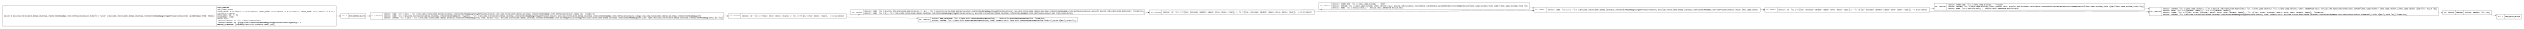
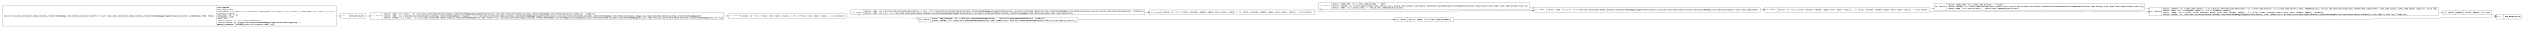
node "14: ?": text "MTH_ENTER_BLOCK" -> "MTH_NOT_BLOCK"
node "15: ?": text "MTH_EXIT_BLOCK" -> "MTH_ENTER_BLOCK"
node "27: 0x0031": added
